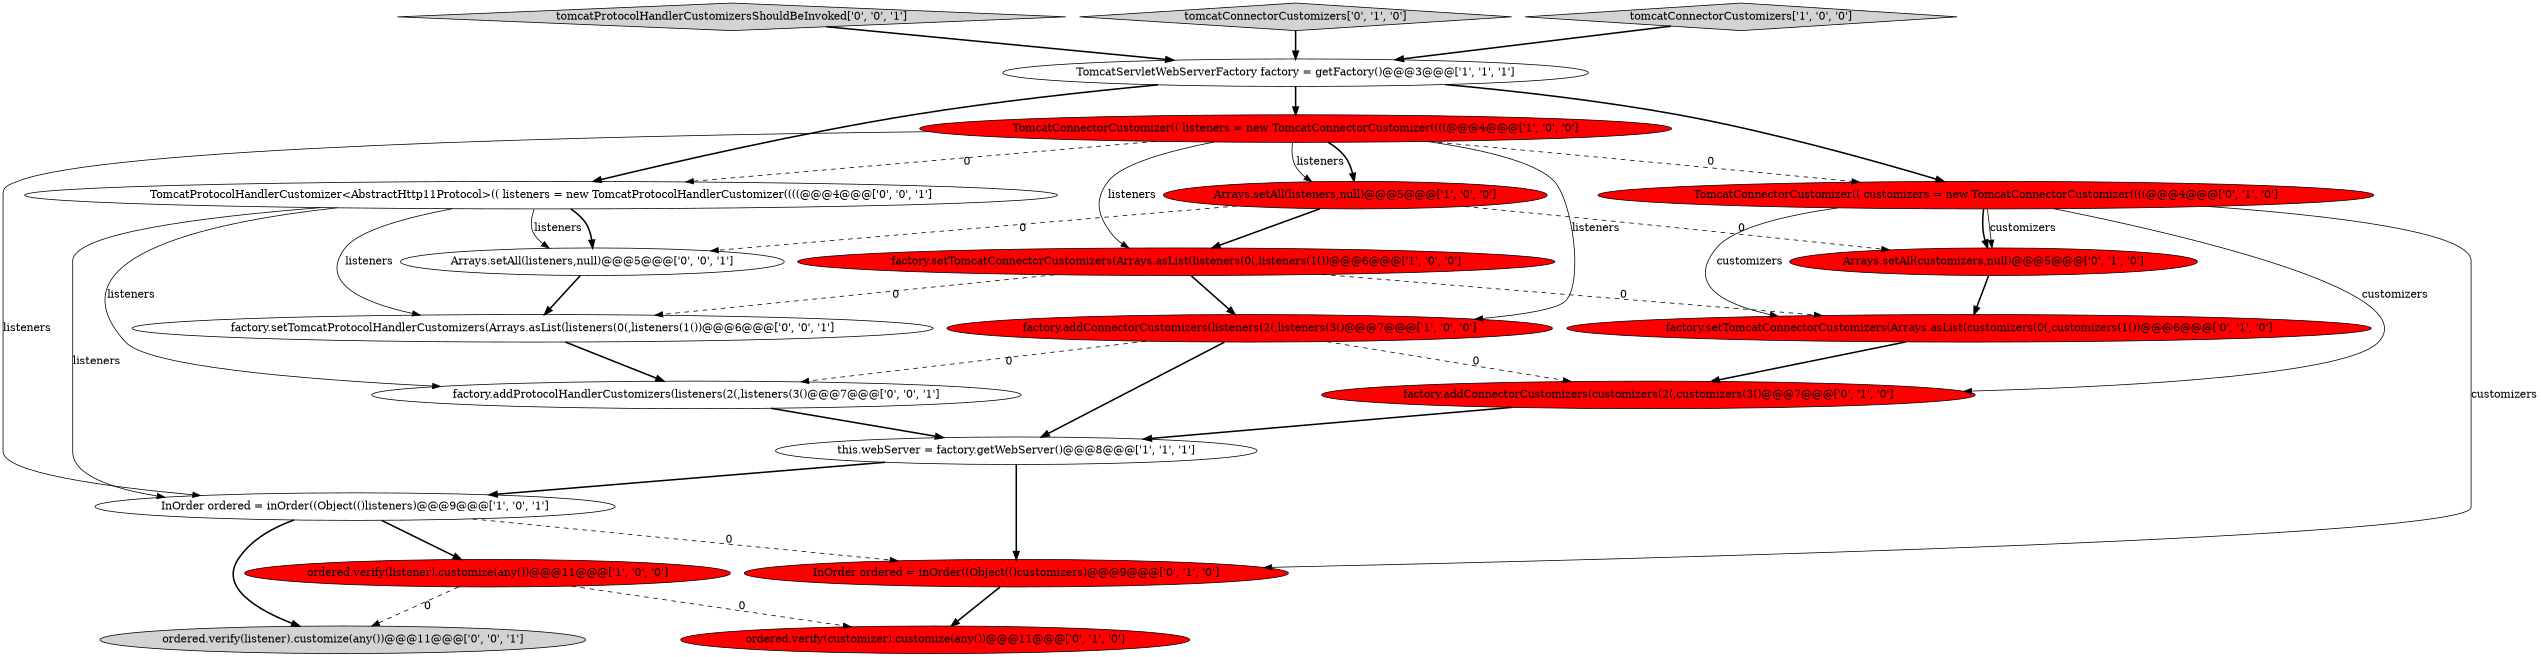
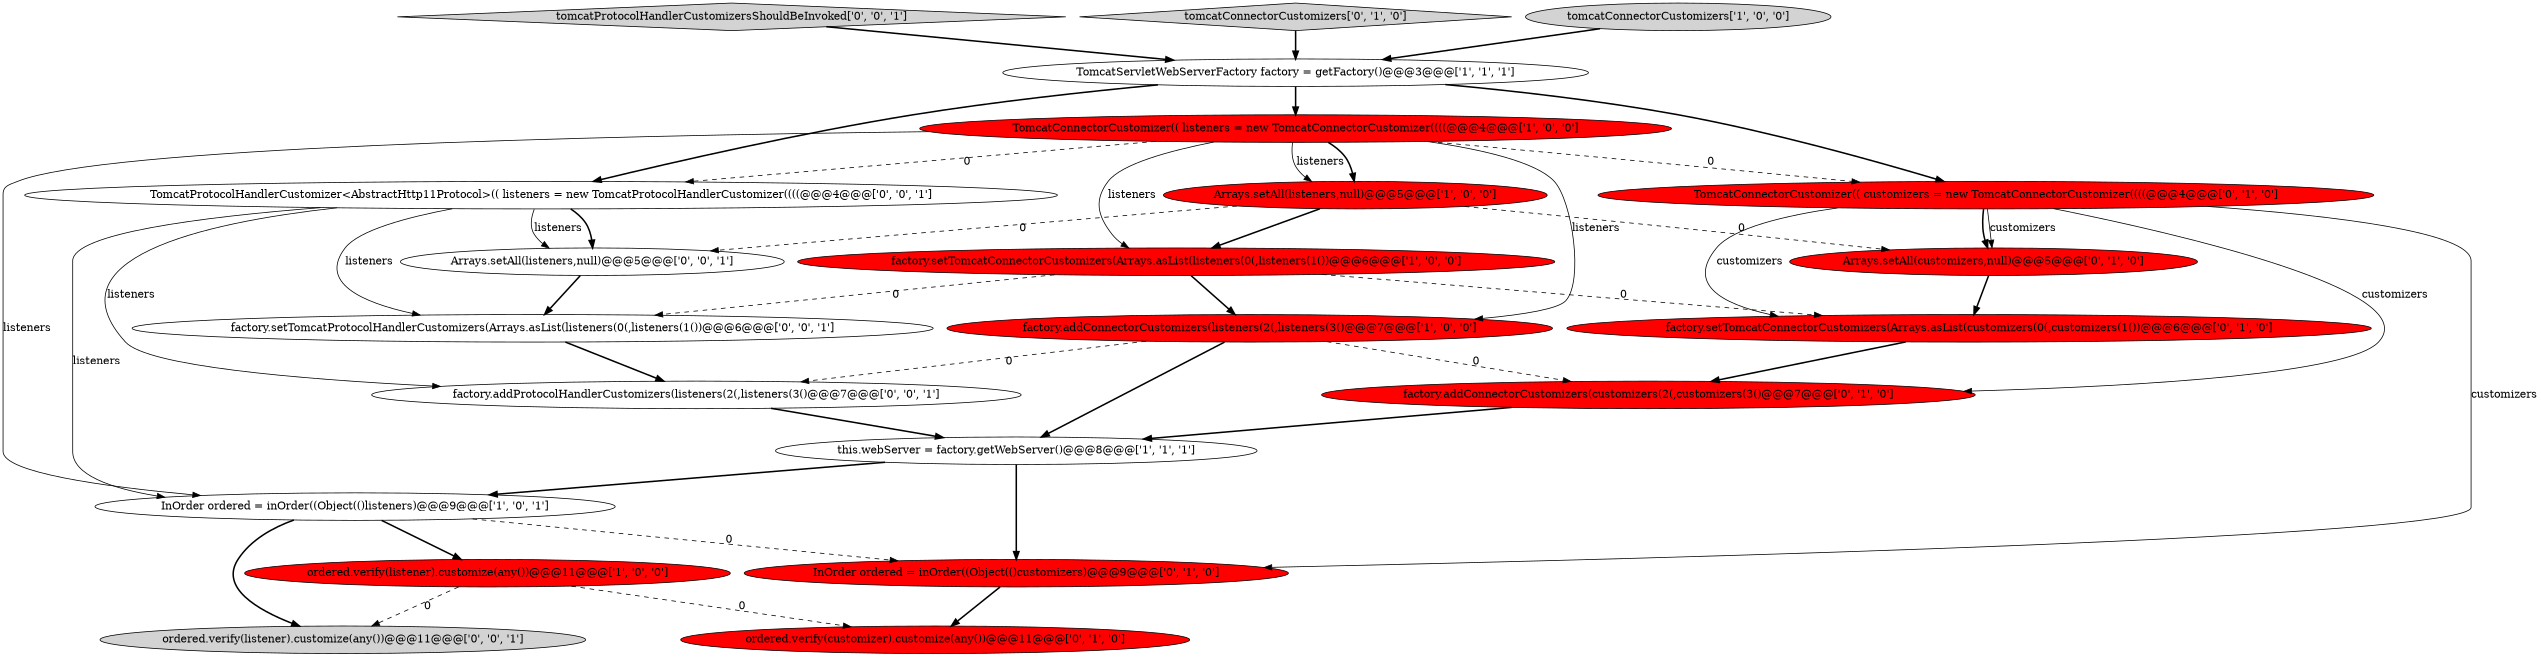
node "tomcatConnectorCustomizers['1', '0', '0']": shape diamond -> ellipse
